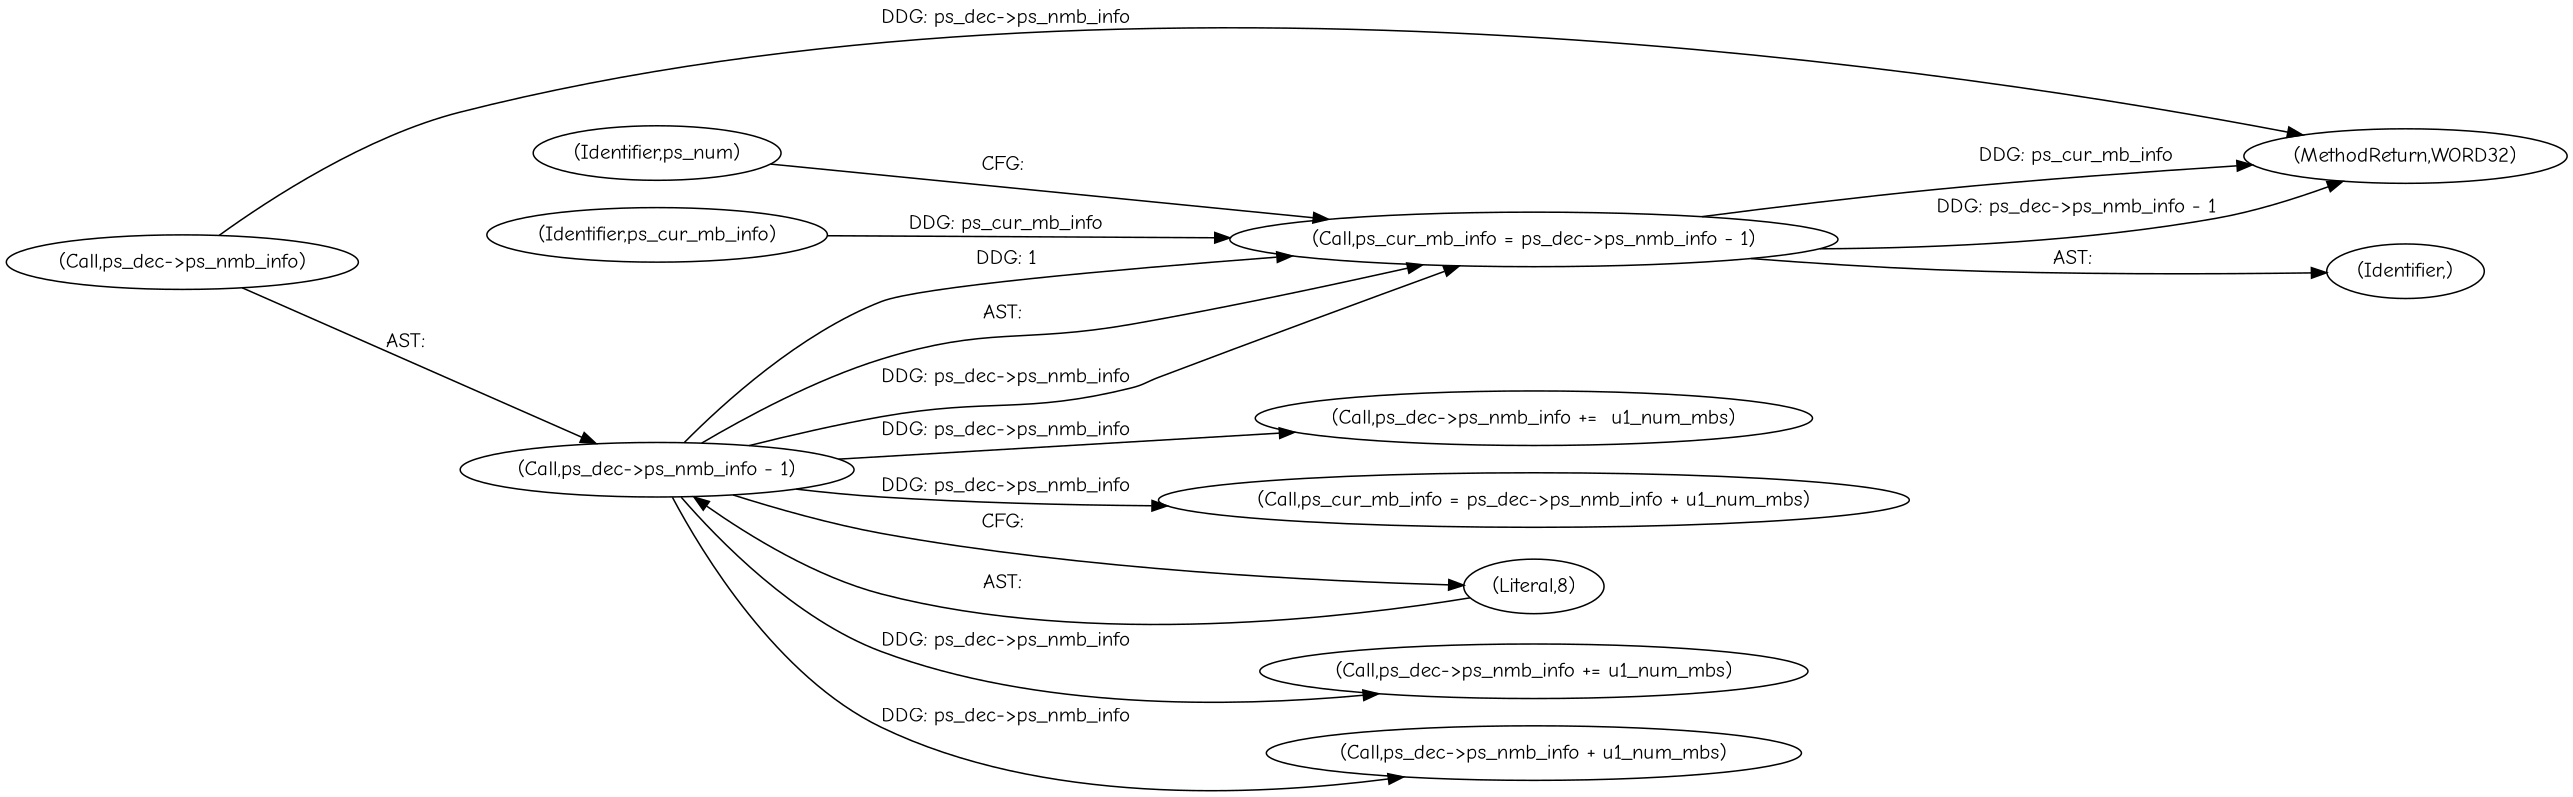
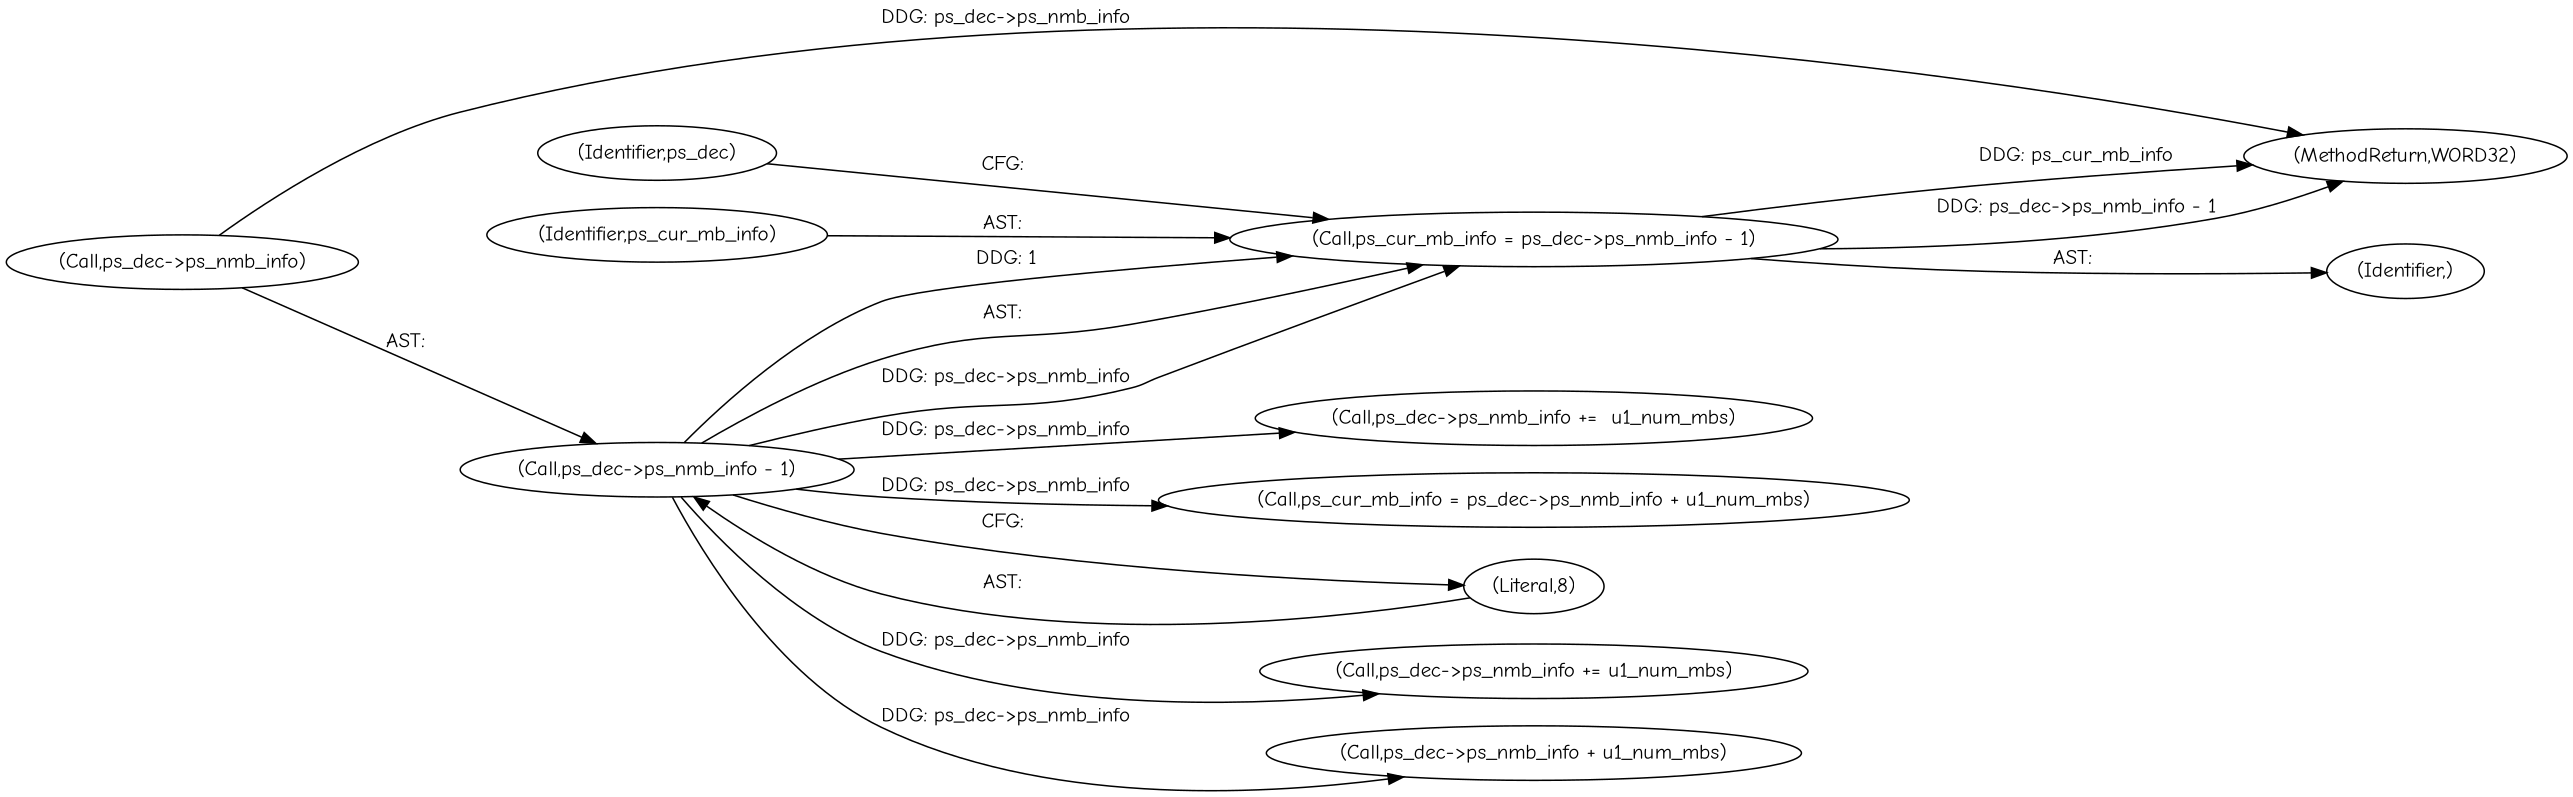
node "(Identifier,ps_num)": label "(Identifier,ps_num)" -> "(Identifier,ps_dec)"
edge "(Identifier,ps_cur_mb_info)" -> "(Call,ps_cur_mb_info = ps_dec->ps_nmb_info - 1)": label "DDG: ps_cur_mb_info" -> "AST: "
